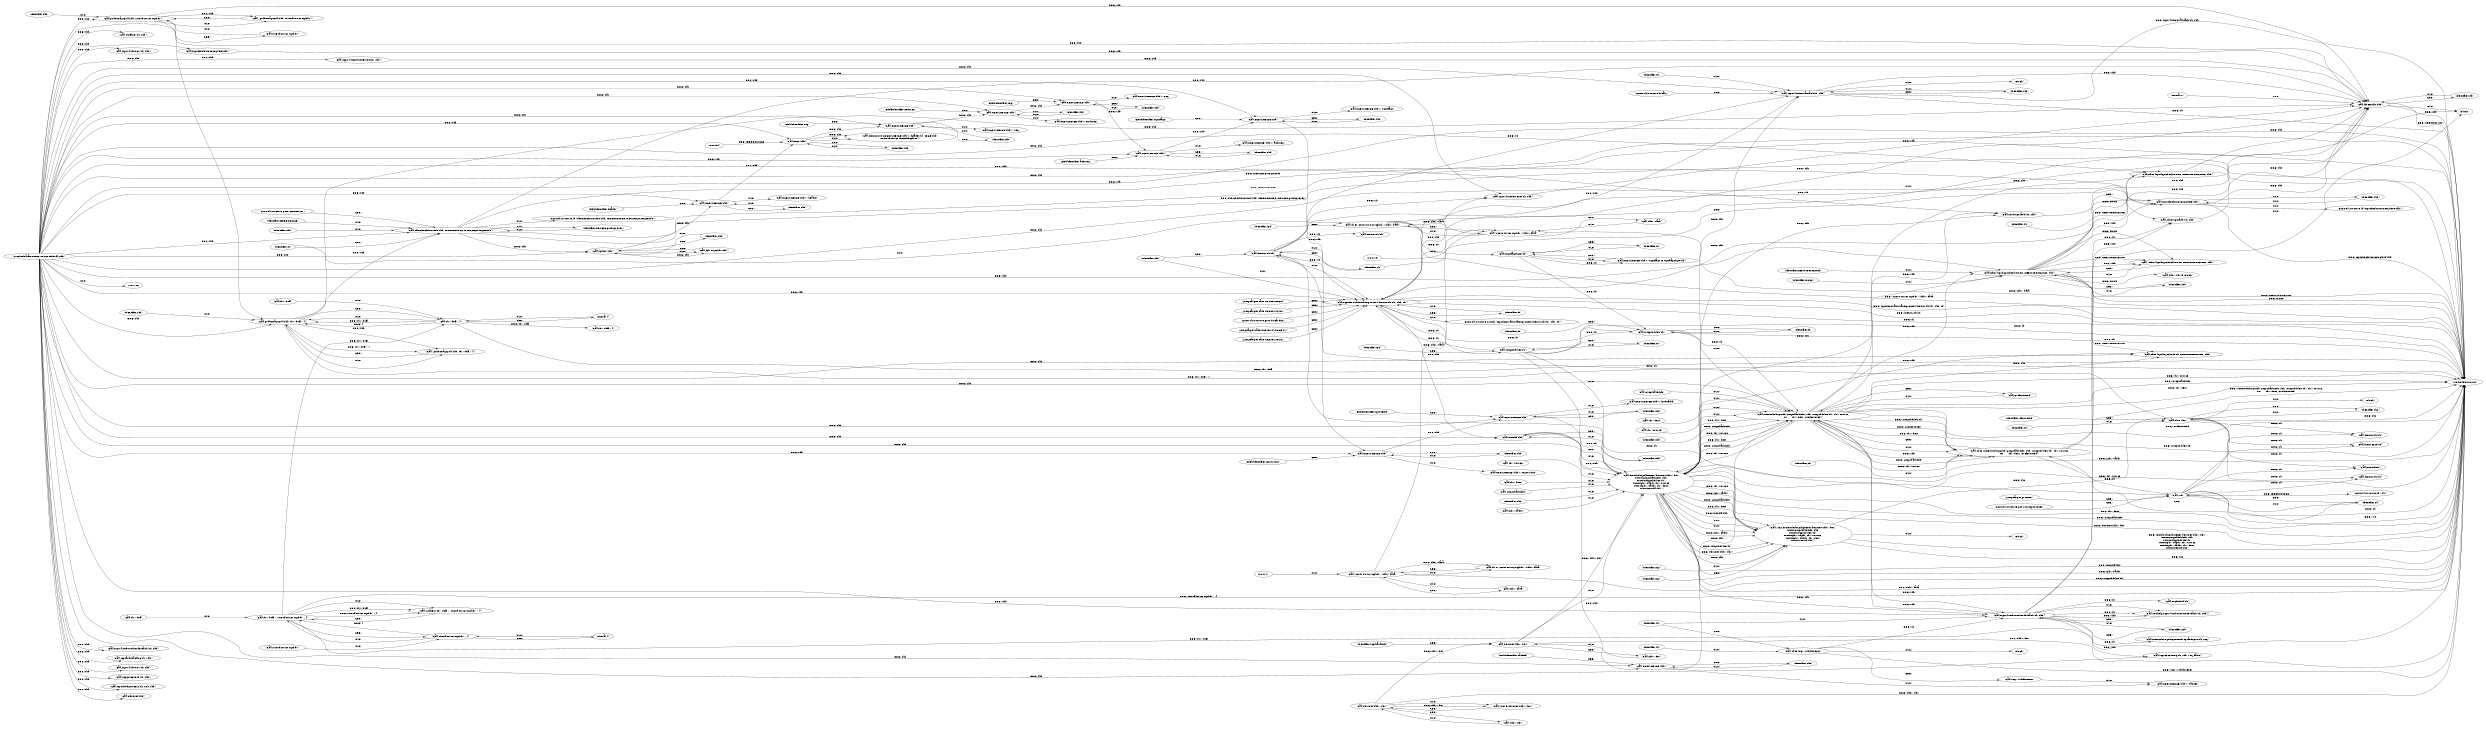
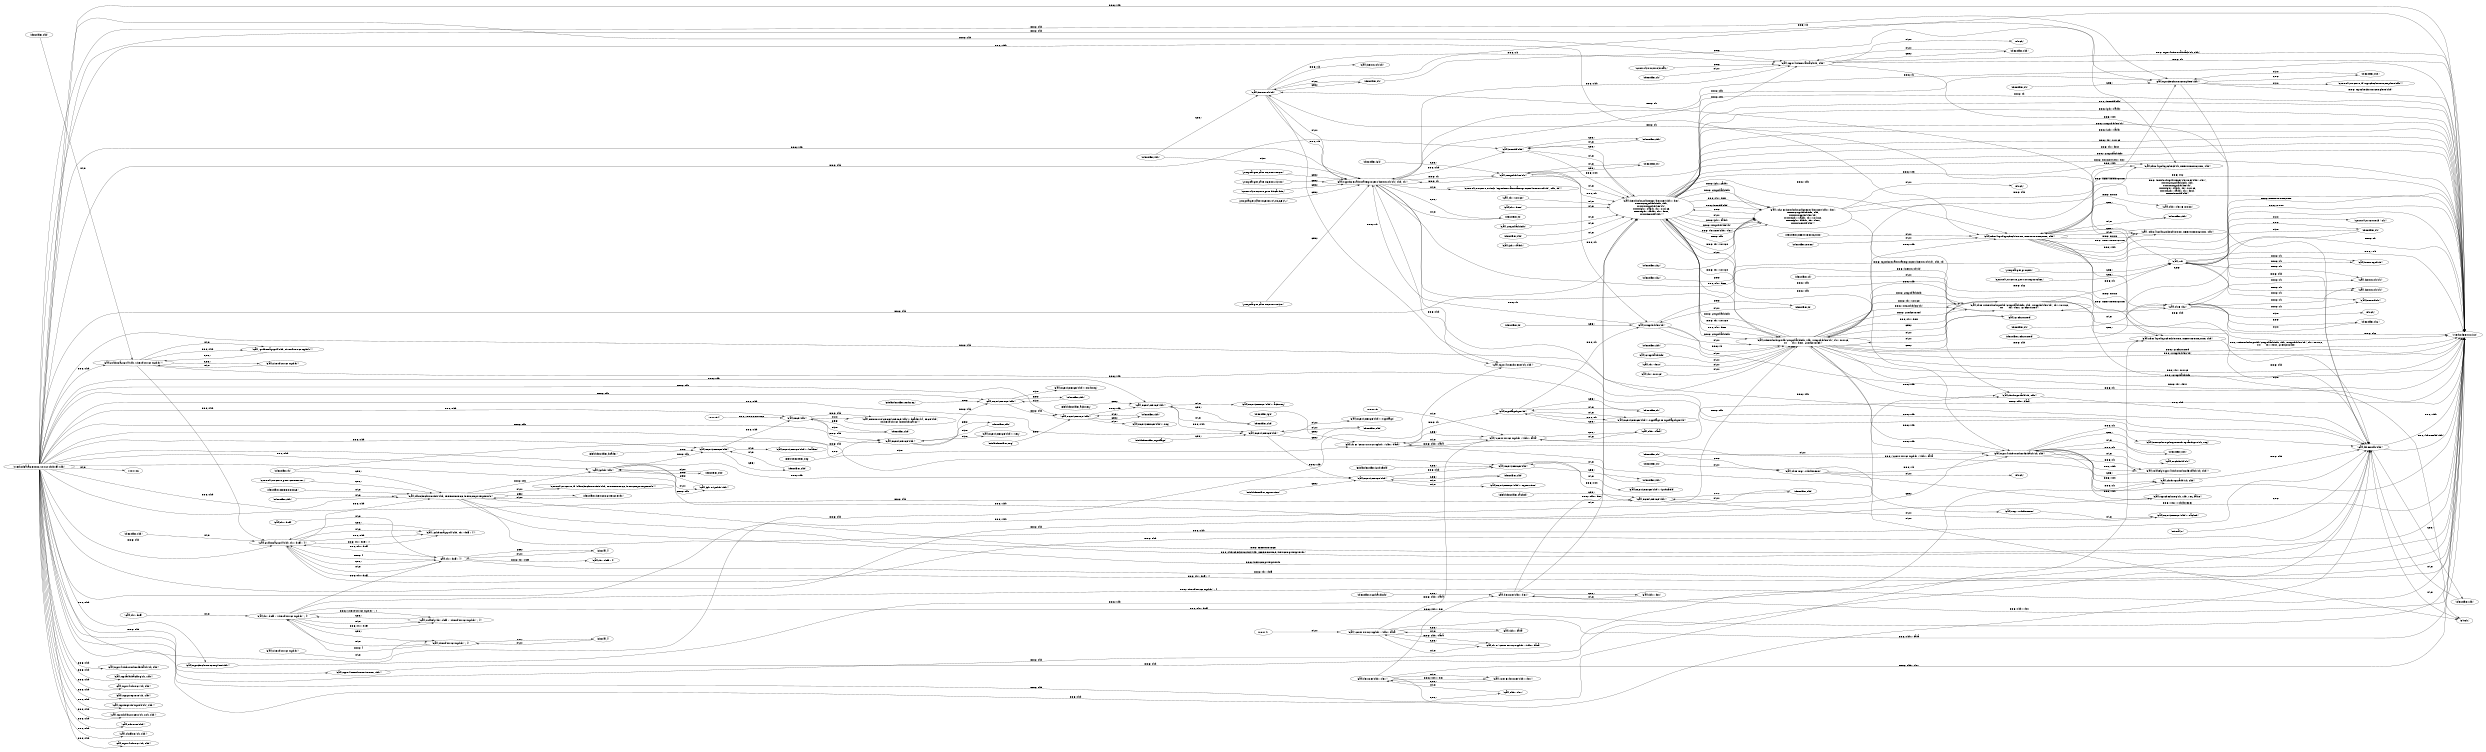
edge "(Call,!sk)" -> "(ControlStructure,if (!sk))": label "DDG: IPPROTO_TCP" -> "AST: "
node "(Call,tcp_segs_in(tcp_sk(sk), skb))": added
